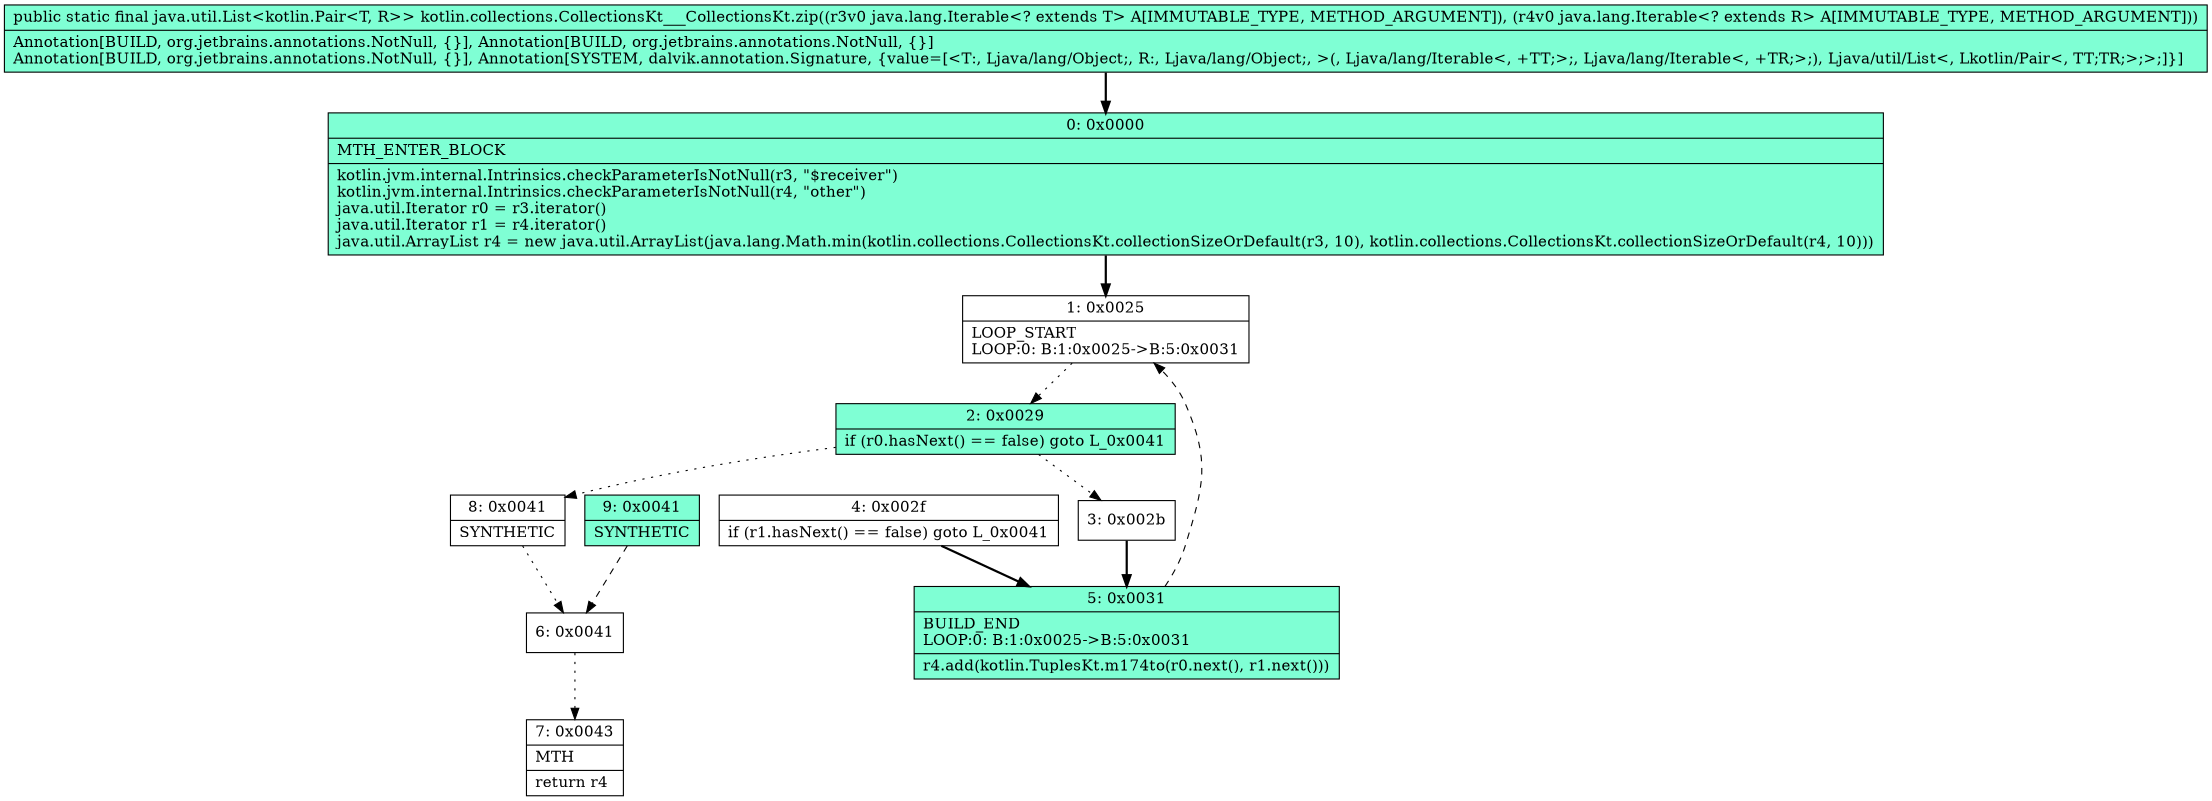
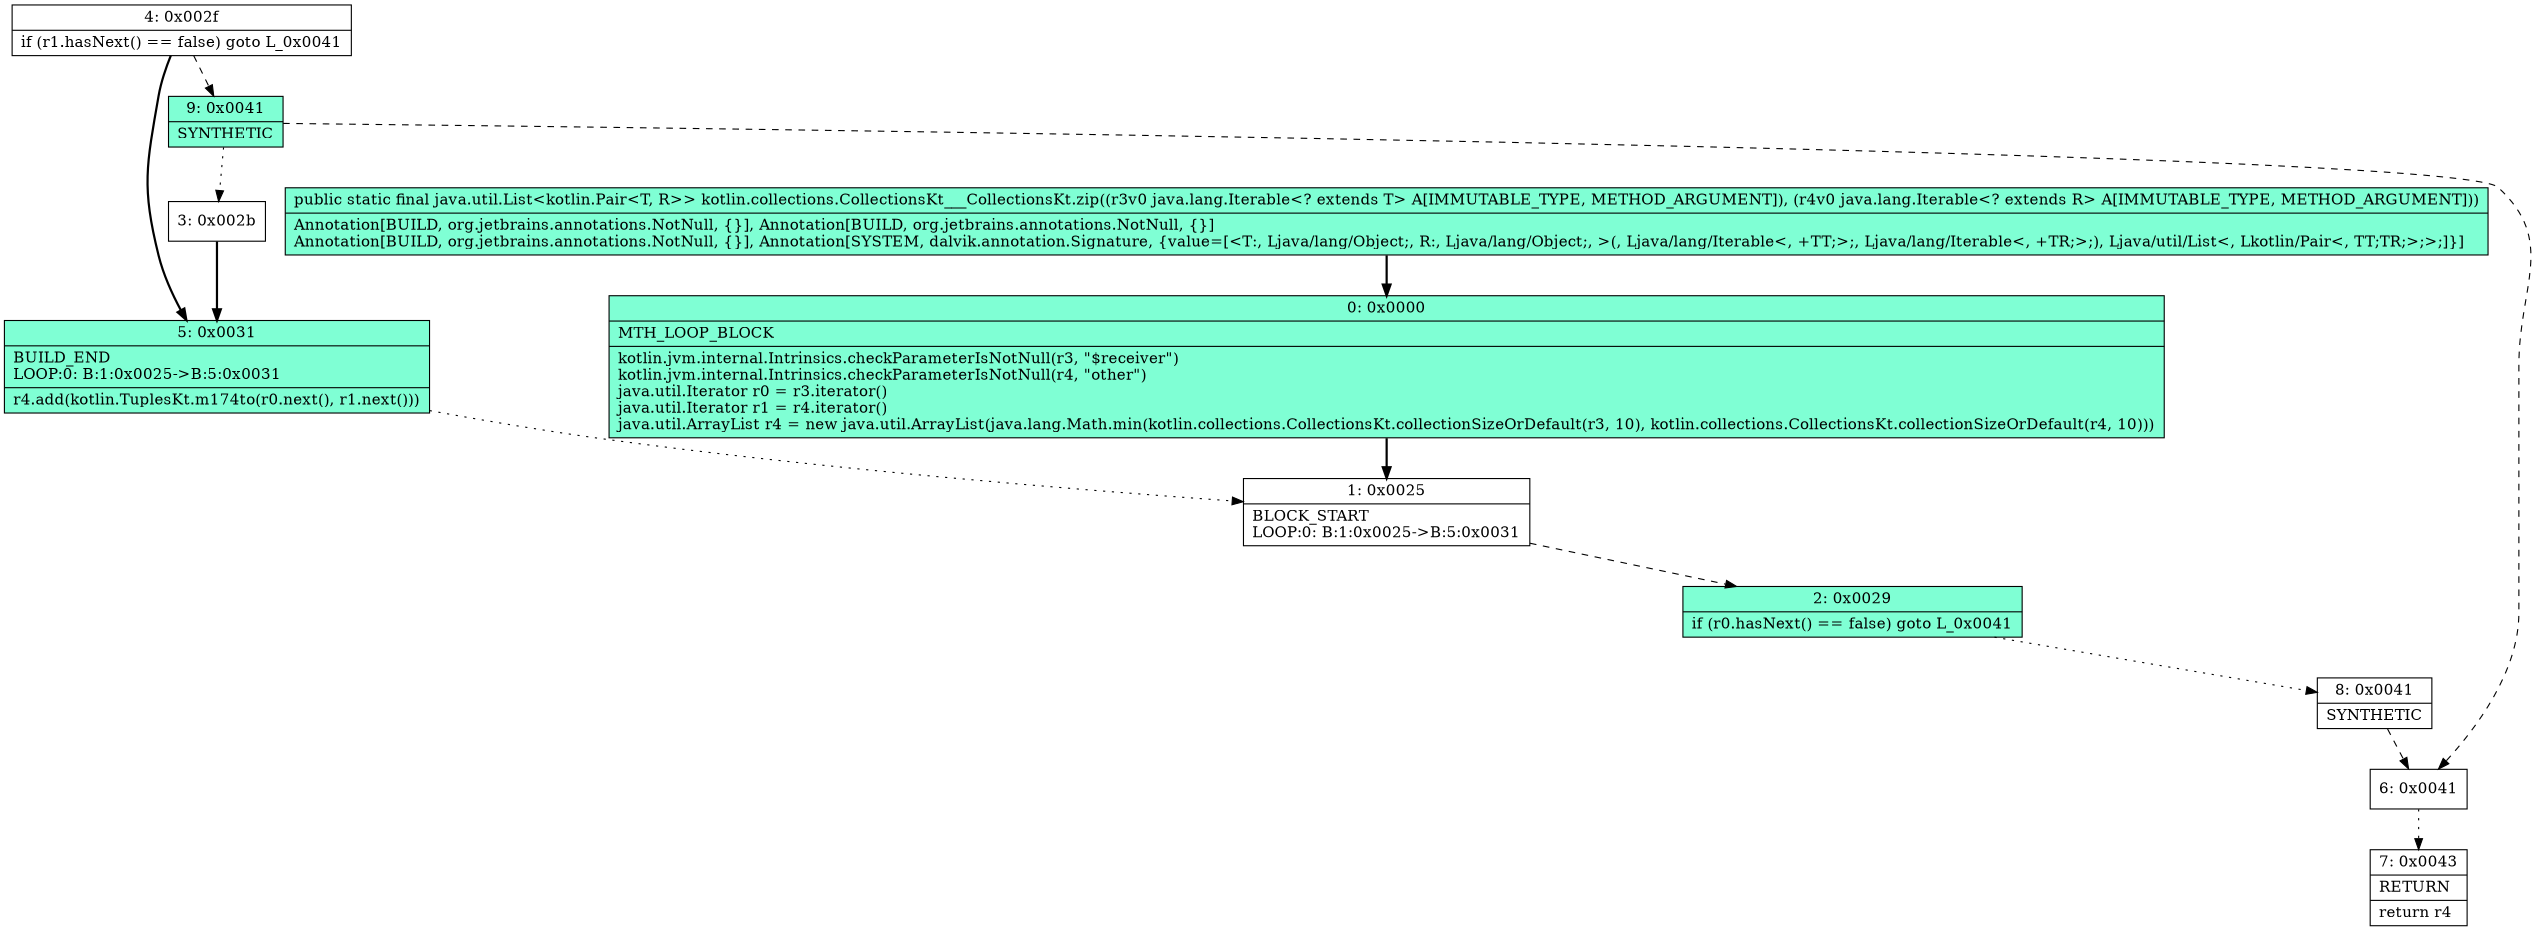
edge "4: 0x002f" -> "9: 0x0041": added
node "0: 0x0000": text "MTH_ENTER_BLOCK" -> "MTH_LOOP_BLOCK"
node "1: 0x0025": text "LOOP_START" -> "BLOCK_START"
edge "1: 0x0025" -> "2: 0x0029": style dotted -> dashed
edge "2: 0x0029" -> "3: 0x002b": now "9: 0x0041" -> "3: 0x002b"
edge "5: 0x0031" -> "1: 0x0025": style dashed -> dotted
edge "8: 0x0041" -> "6: 0x0041": style dotted -> dashed
node "7: 0x0043": text "MTH" -> "RETURN"
